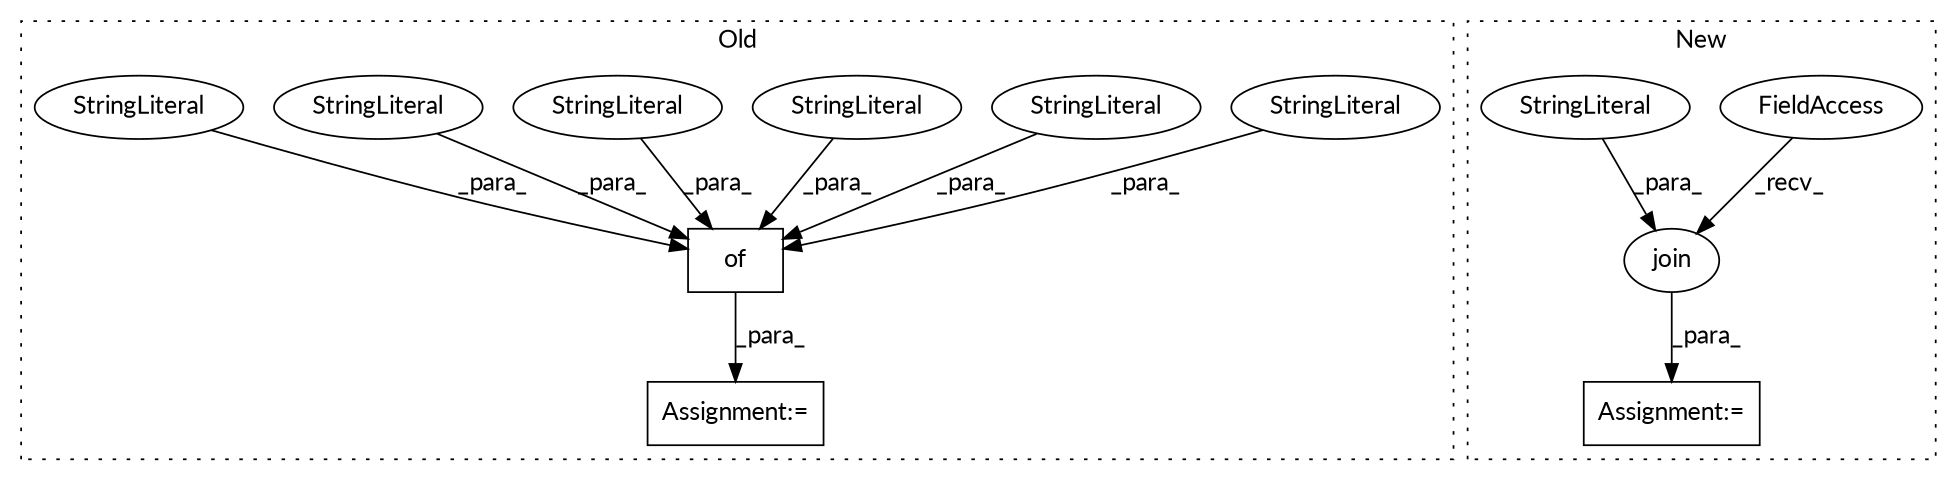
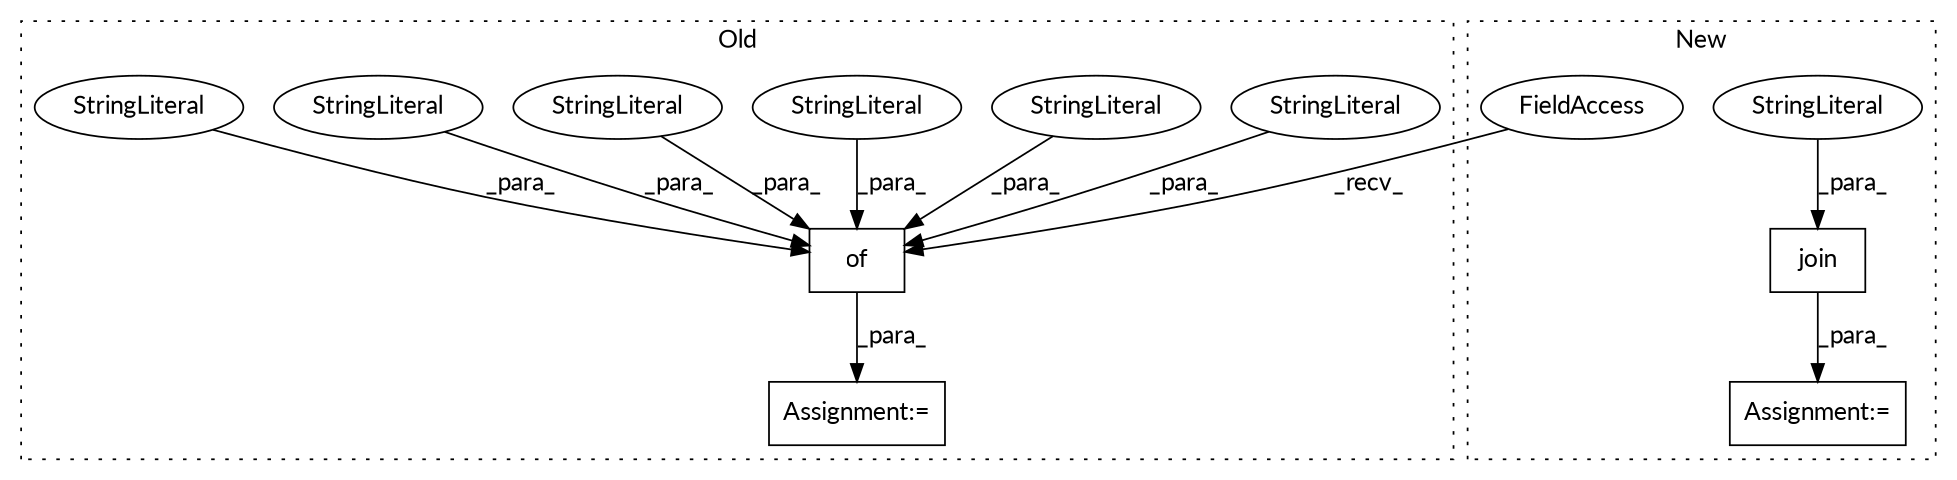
edge "FieldAccess" -> "join": now "FieldAccess" -> "of"
node "join": shape ellipse -> box
